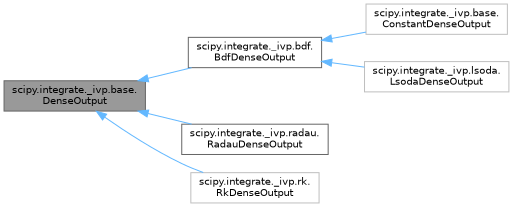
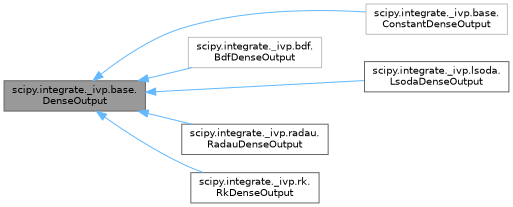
edge "scipy.integrate._ivp.base. ConstantDenseOutput" -> "scipy.integrate._ivp.bdf. BdfDenseOutput": now "scipy.integrate._ivp.base. ConstantDenseOutput" -> "scipy.integrate._ivp.base. DenseOutput"
node "scipy.integrate._ivp.bdf. BdfDenseOutput": color gray40 -> grey75
edge "scipy.integrate._ivp.lsoda. LsodaDenseOutput" -> "scipy.integrate._ivp.bdf. BdfDenseOutput": now "scipy.integrate._ivp.lsoda. LsodaDenseOutput" -> "scipy.integrate._ivp.base. DenseOutput"
node "scipy.integrate._ivp.lsoda. LsodaDenseOutput": color grey75 -> gray40
node "scipy.integrate._ivp.rk. RkDenseOutput": color grey75 -> gray40
